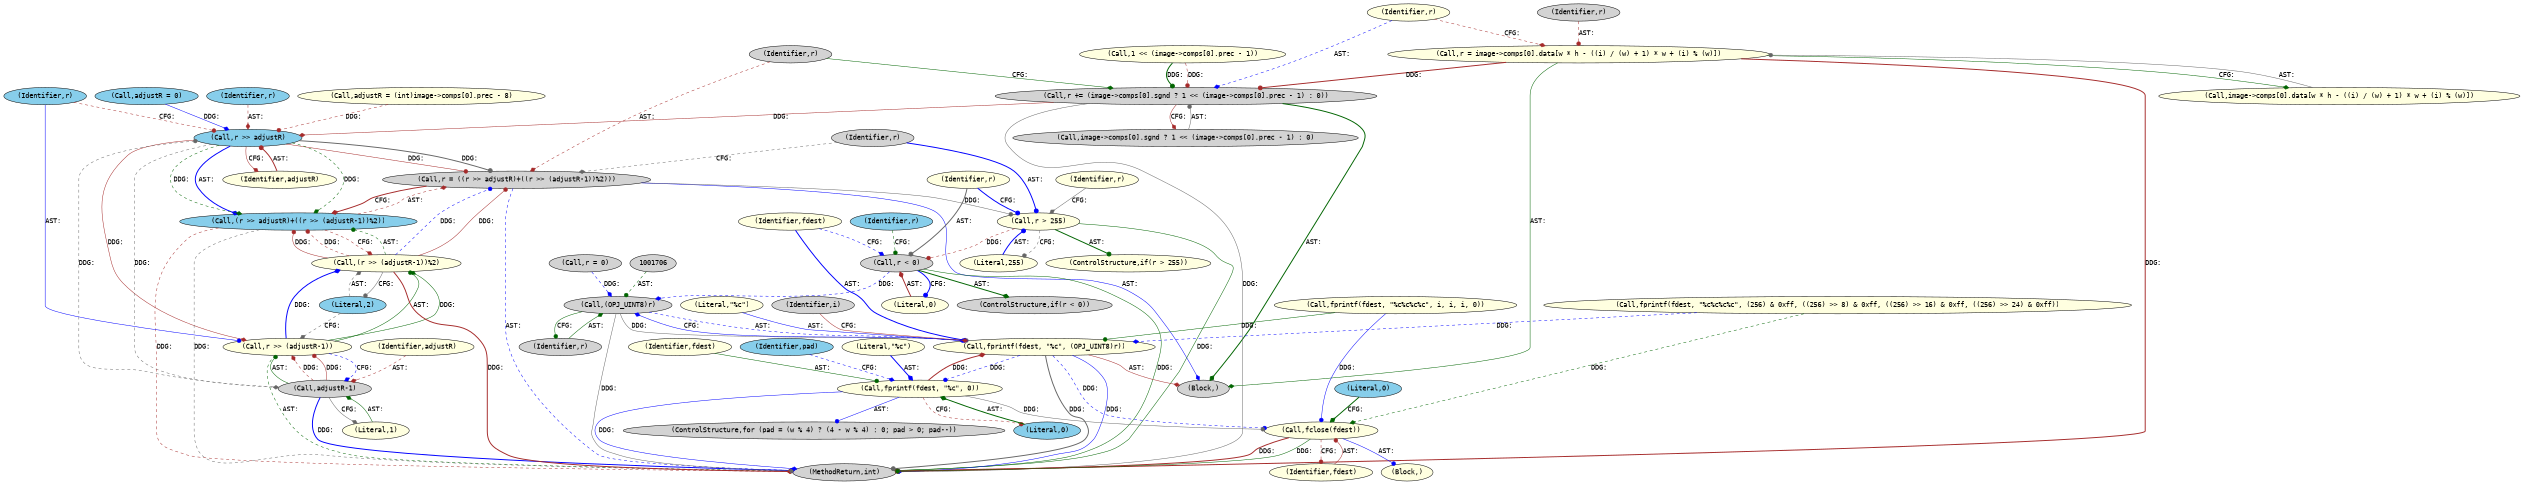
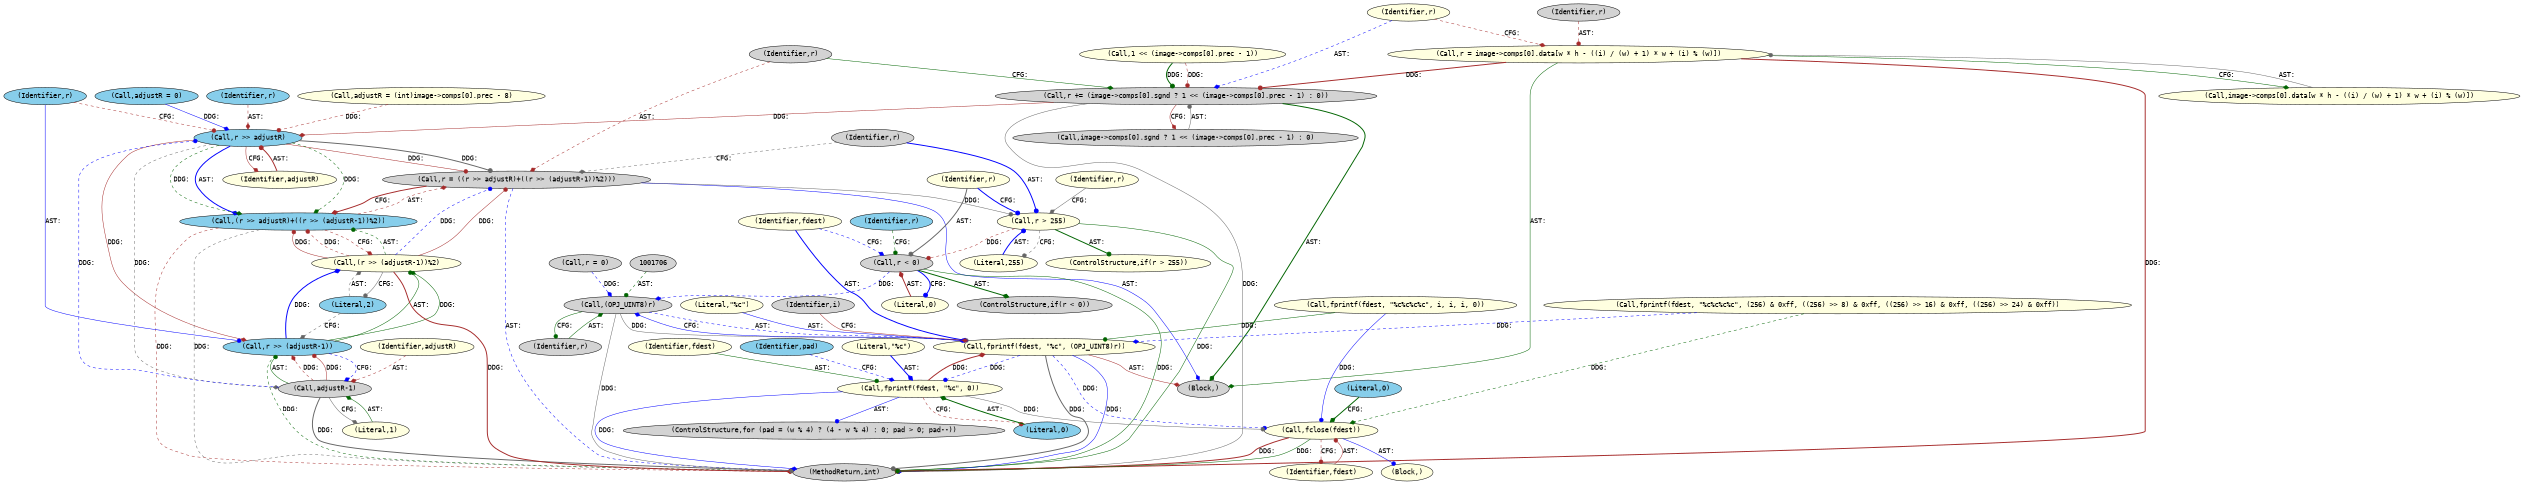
edge "(Call,adjustR-1)" -> "(Call,r >> adjustR)": color gray40 -> blue
node "(Call,r >> (adjustR-1))": fillcolor lightyellow -> skyblue
edge "(Call,r >> (adjustR-1))" -> "(MethodReturn,int)": label "AST: " -> "DDG: "
edge "(Call,adjustR-1)" -> "(MethodReturn,int)": color blue -> gray40
